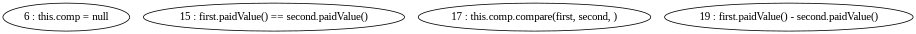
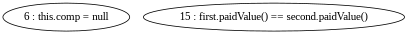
node "17 : this.comp.compare(first, second, )": removed
node "19 : first.paidValue() - second.paidValue()": removed
